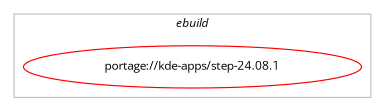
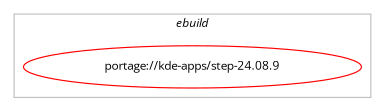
node "portage://kde-apps/step-24.08.1": label "portage://kde-apps/step-24.08.1" -> "portage://kde-apps/step-24.08.9"
